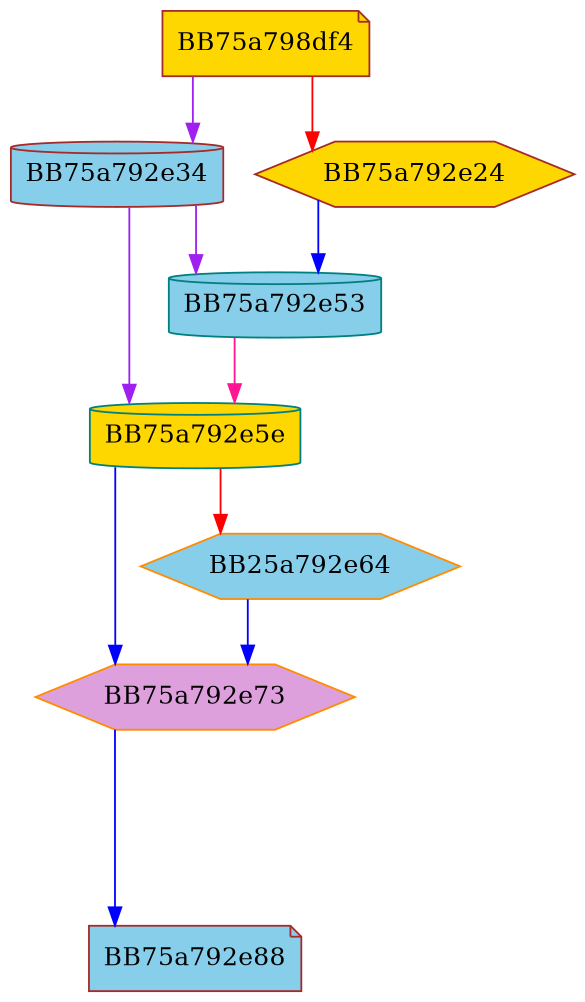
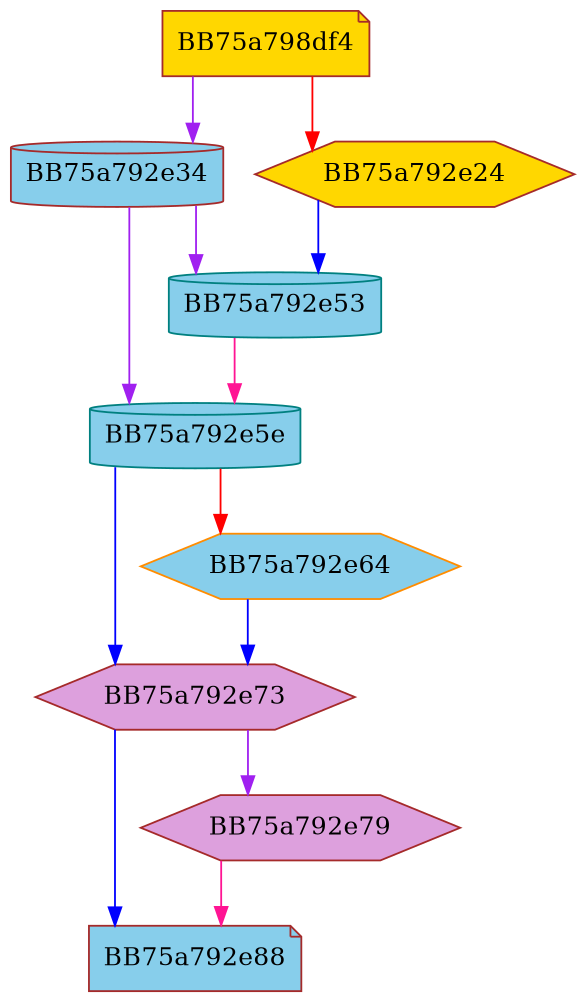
node "BB75a792e5e": fillcolor gold -> skyblue
node "BB25a792e64": label "BB25a792e64" -> "BB75a792e64"
node "BB75a792e73": color darkorange -> brown
node "BB75a792e79": added
